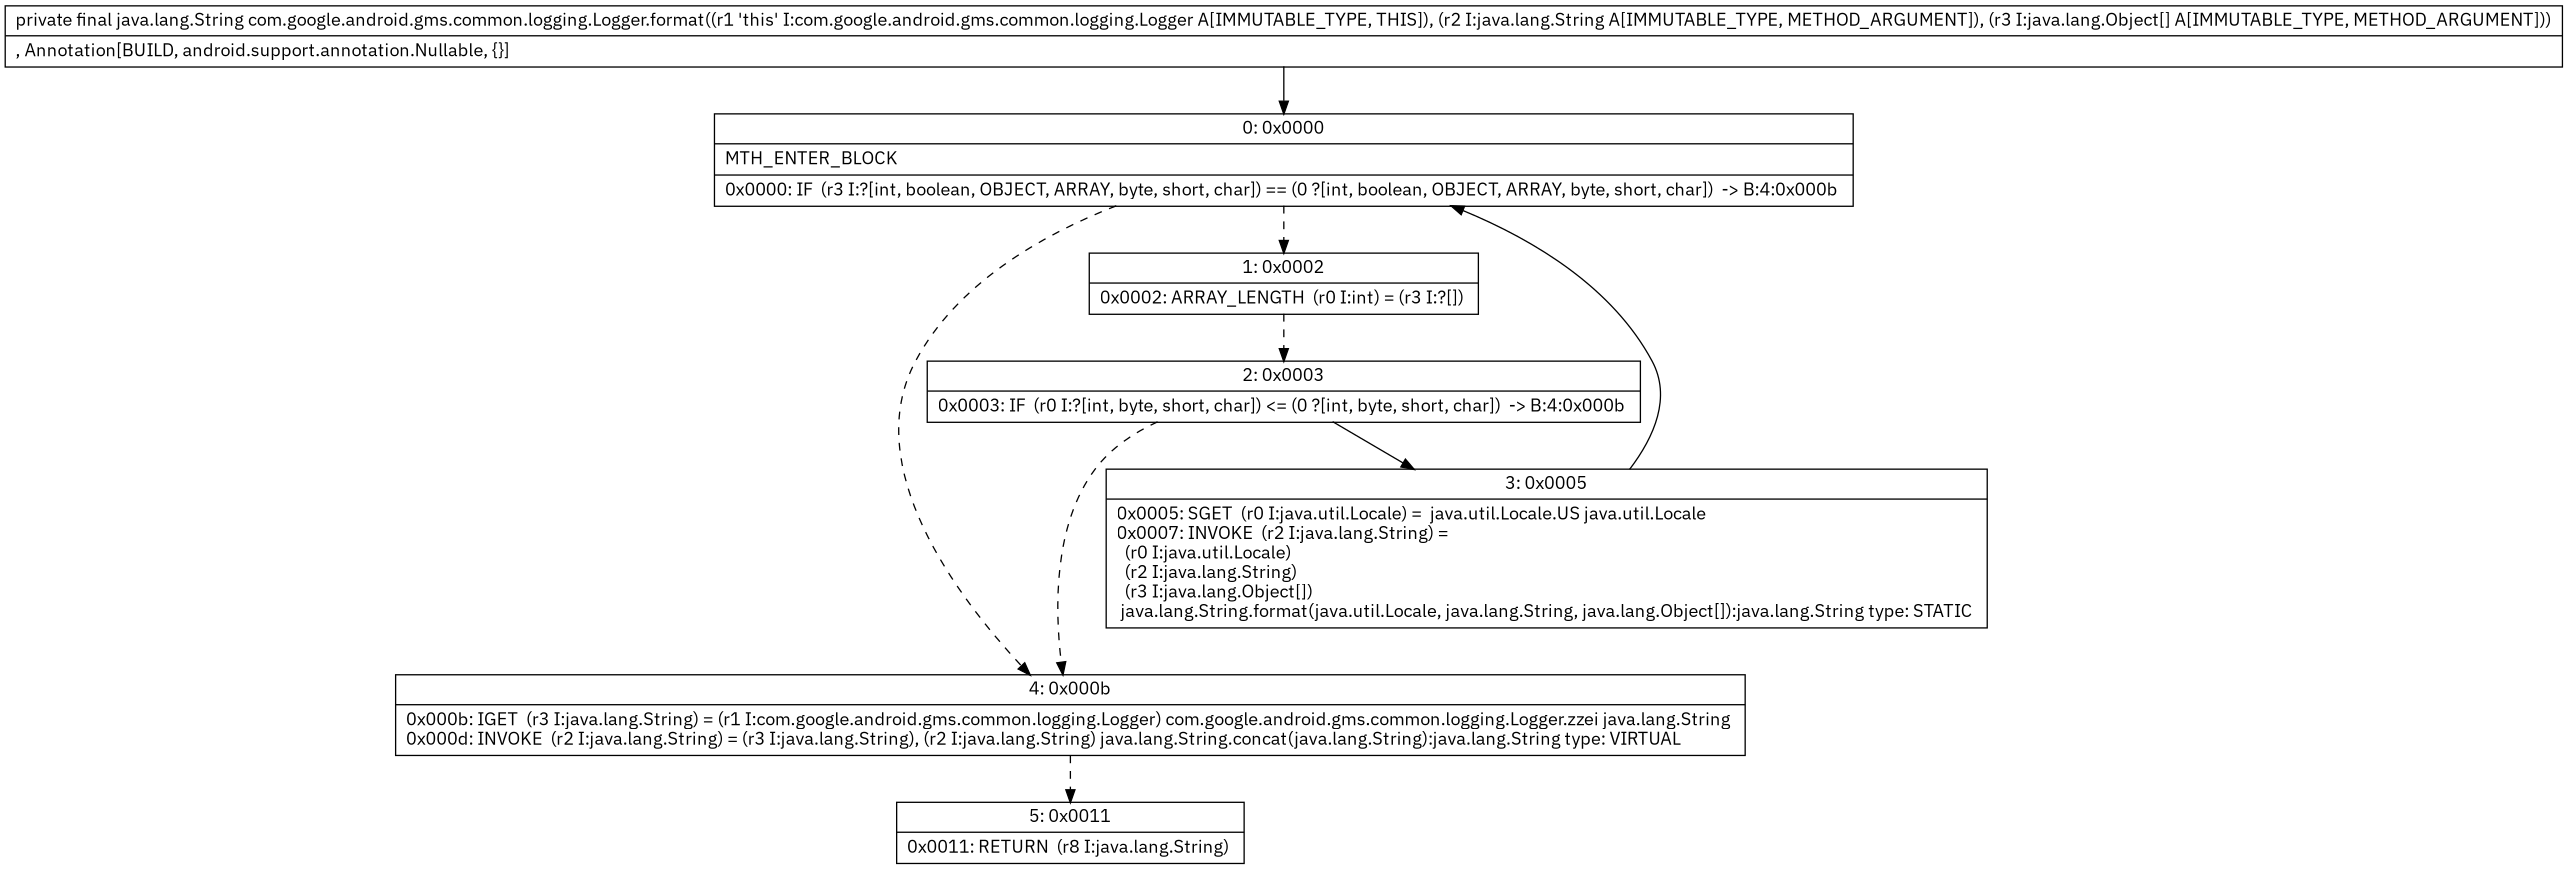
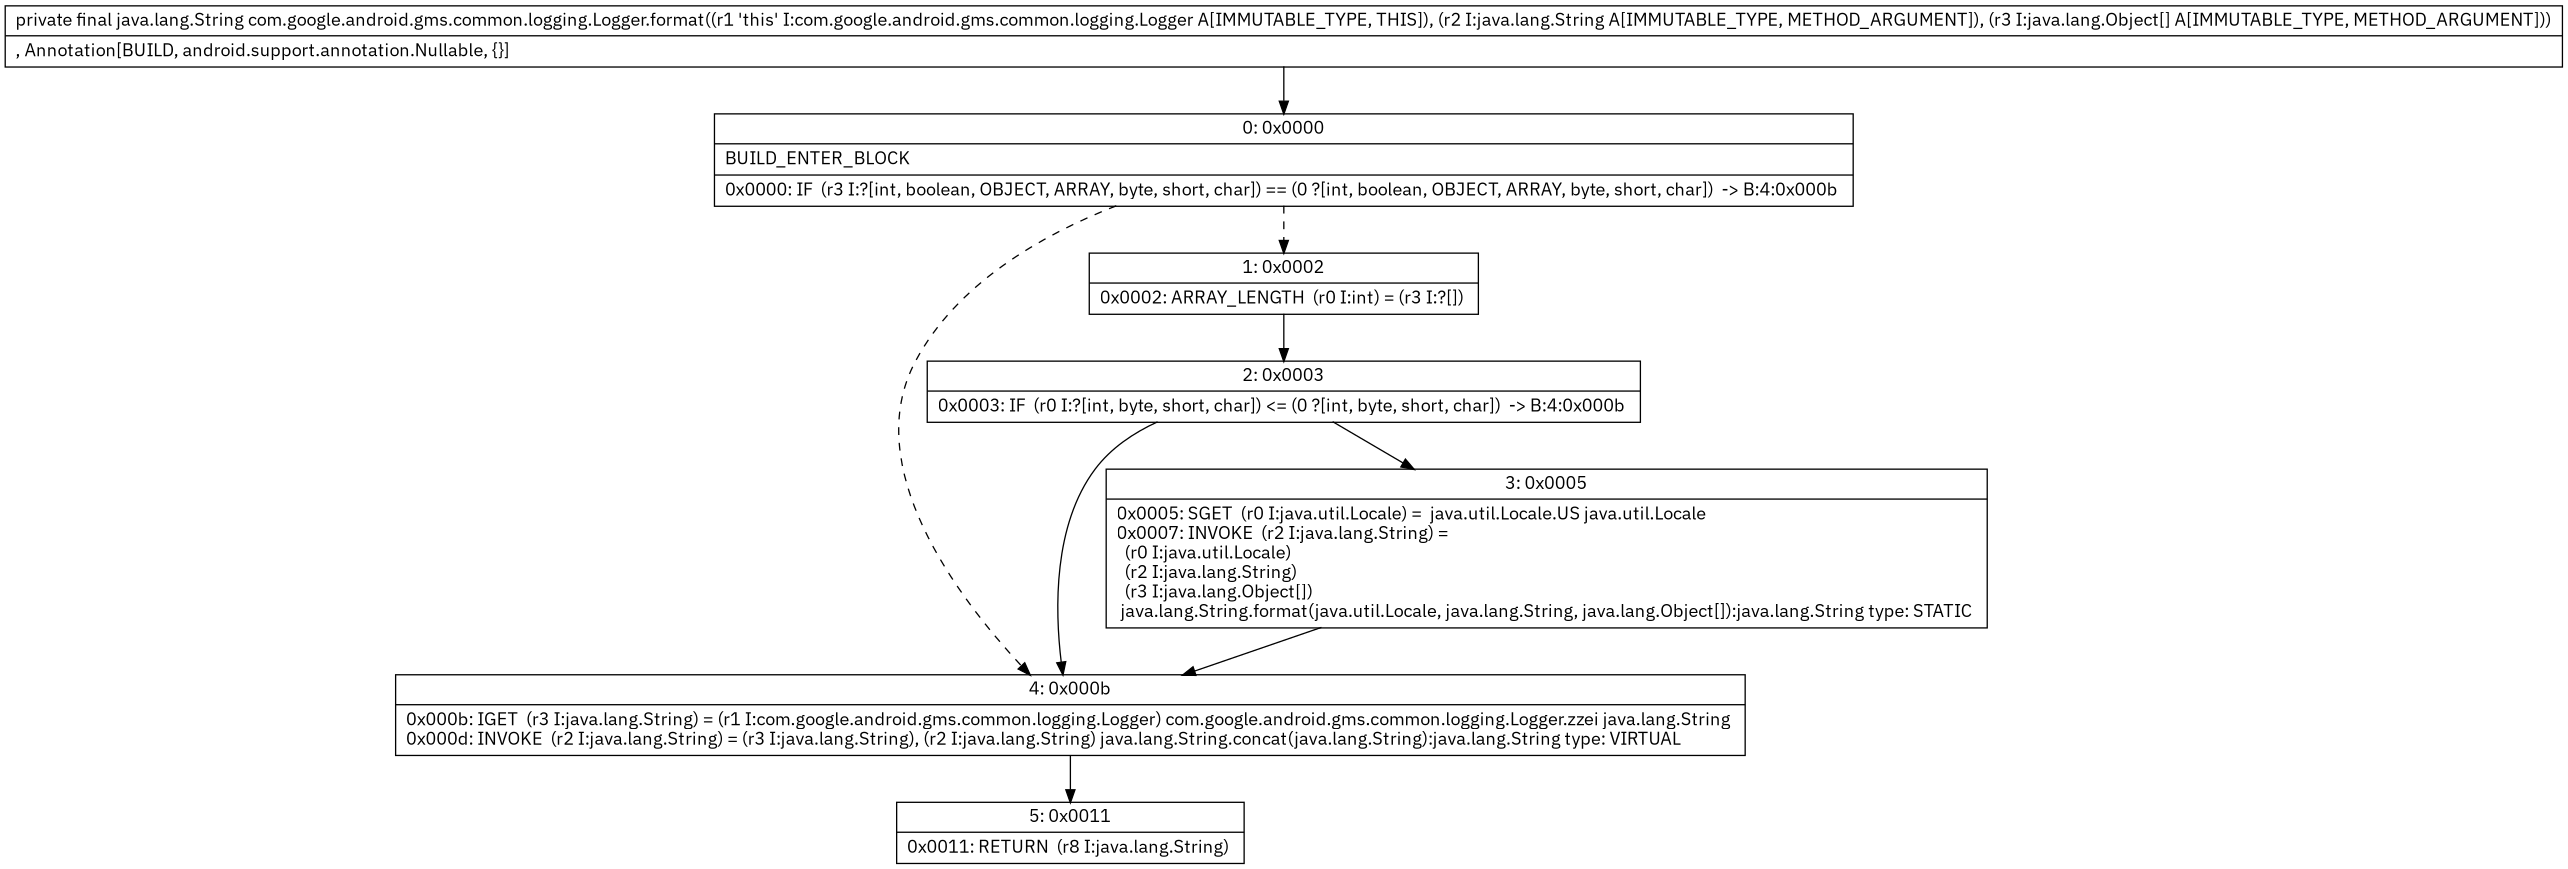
node "0: 0x0000": text "MTH_ENTER_BLOCK" -> "BUILD_ENTER_BLOCK"
edge "3: 0x0005" -> "0: 0x0000": now "3: 0x0005" -> "4: 0x000b"
edge "1: 0x0002" -> "2: 0x0003": style dashed -> solid
edge "2: 0x0003" -> "4: 0x000b": style dashed -> solid
edge "4: 0x000b" -> "5: 0x0011": style dashed -> solid
